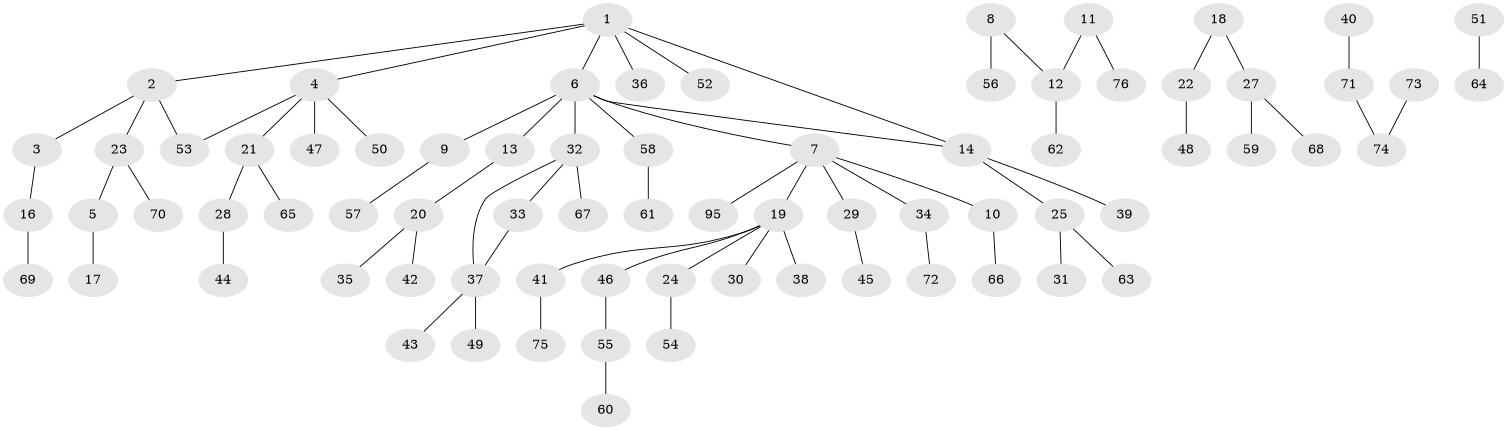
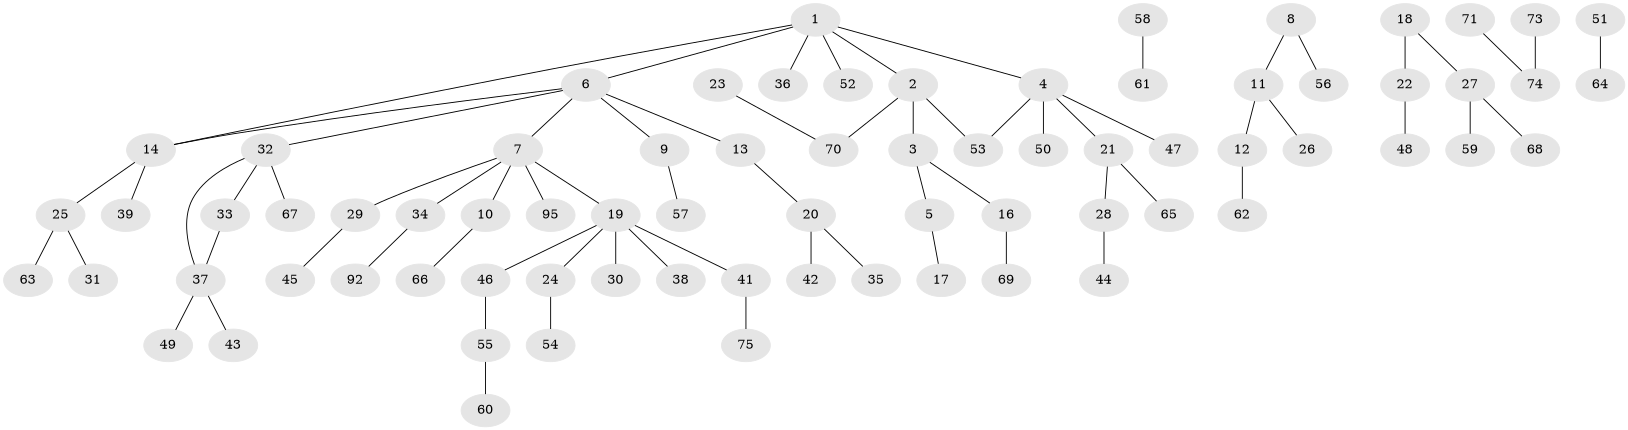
node "40": removed
edge "8" -- "12": now "8" -- "11"
node "76": label "76" -> "26"
edge "2" -- "23": now "2" -- "70"
edge "6" -- "58": removed
edge "23" -- "5": now "3" -- "5"
node "72": label "72" -> "92"
